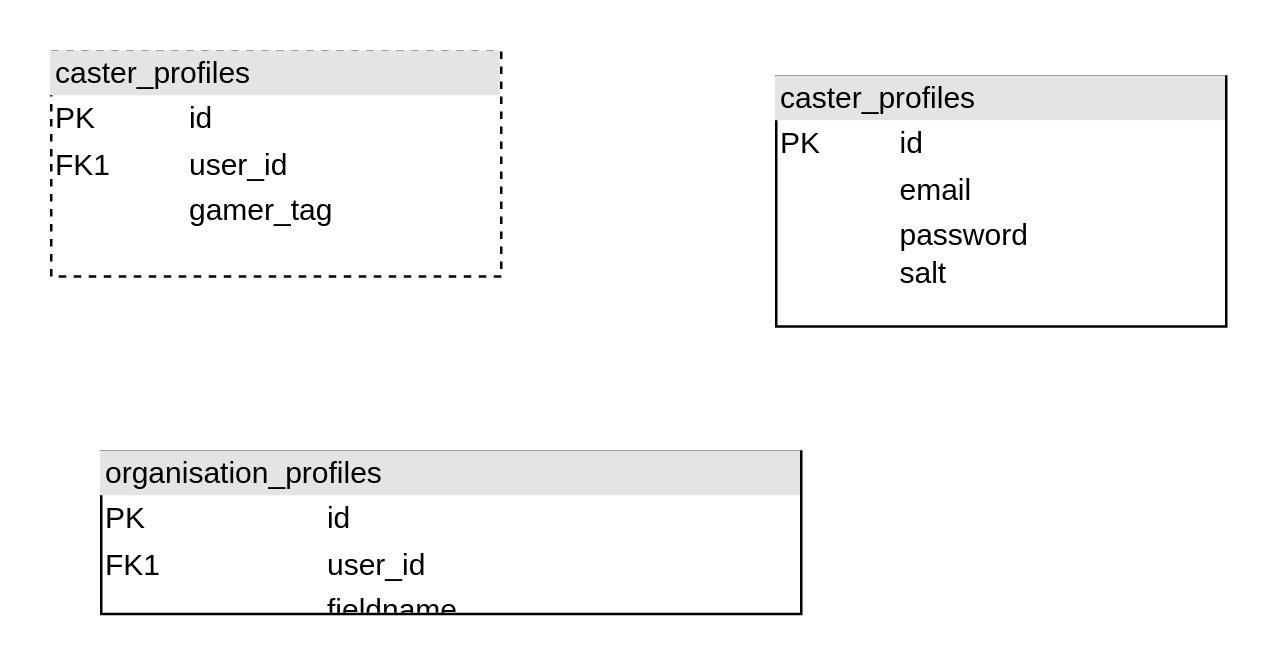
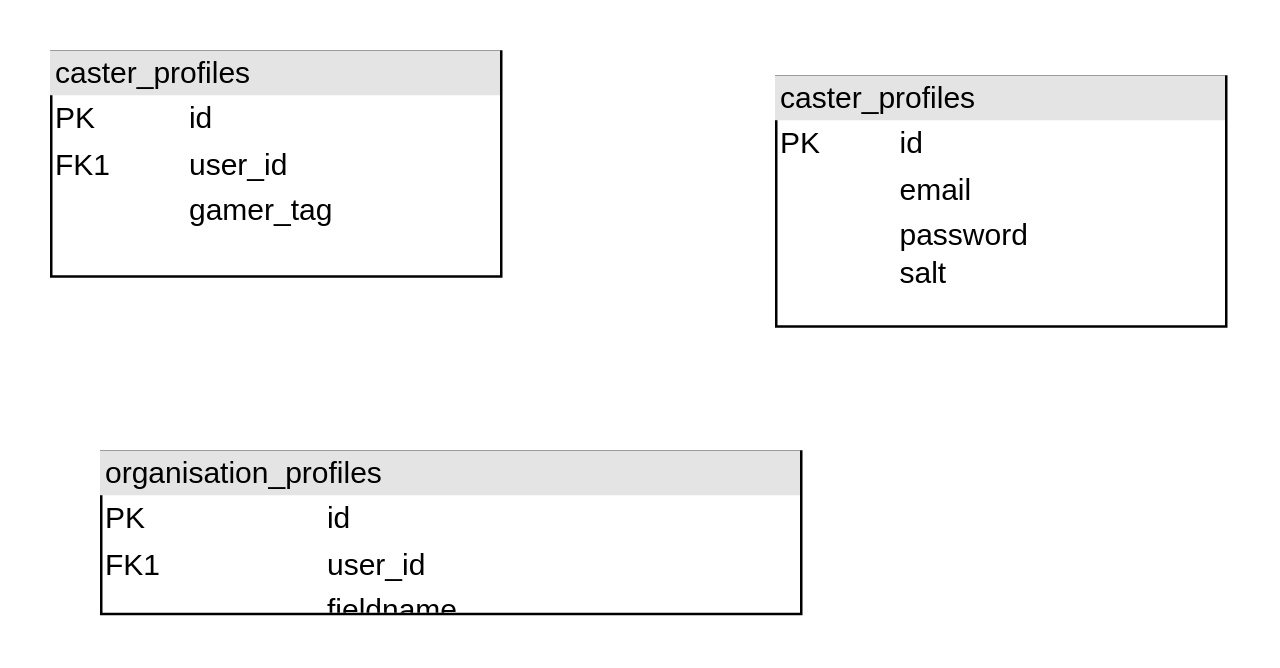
node "caster_profiles PK id FK1 user_id gamer_tag": style dashed -> solid
